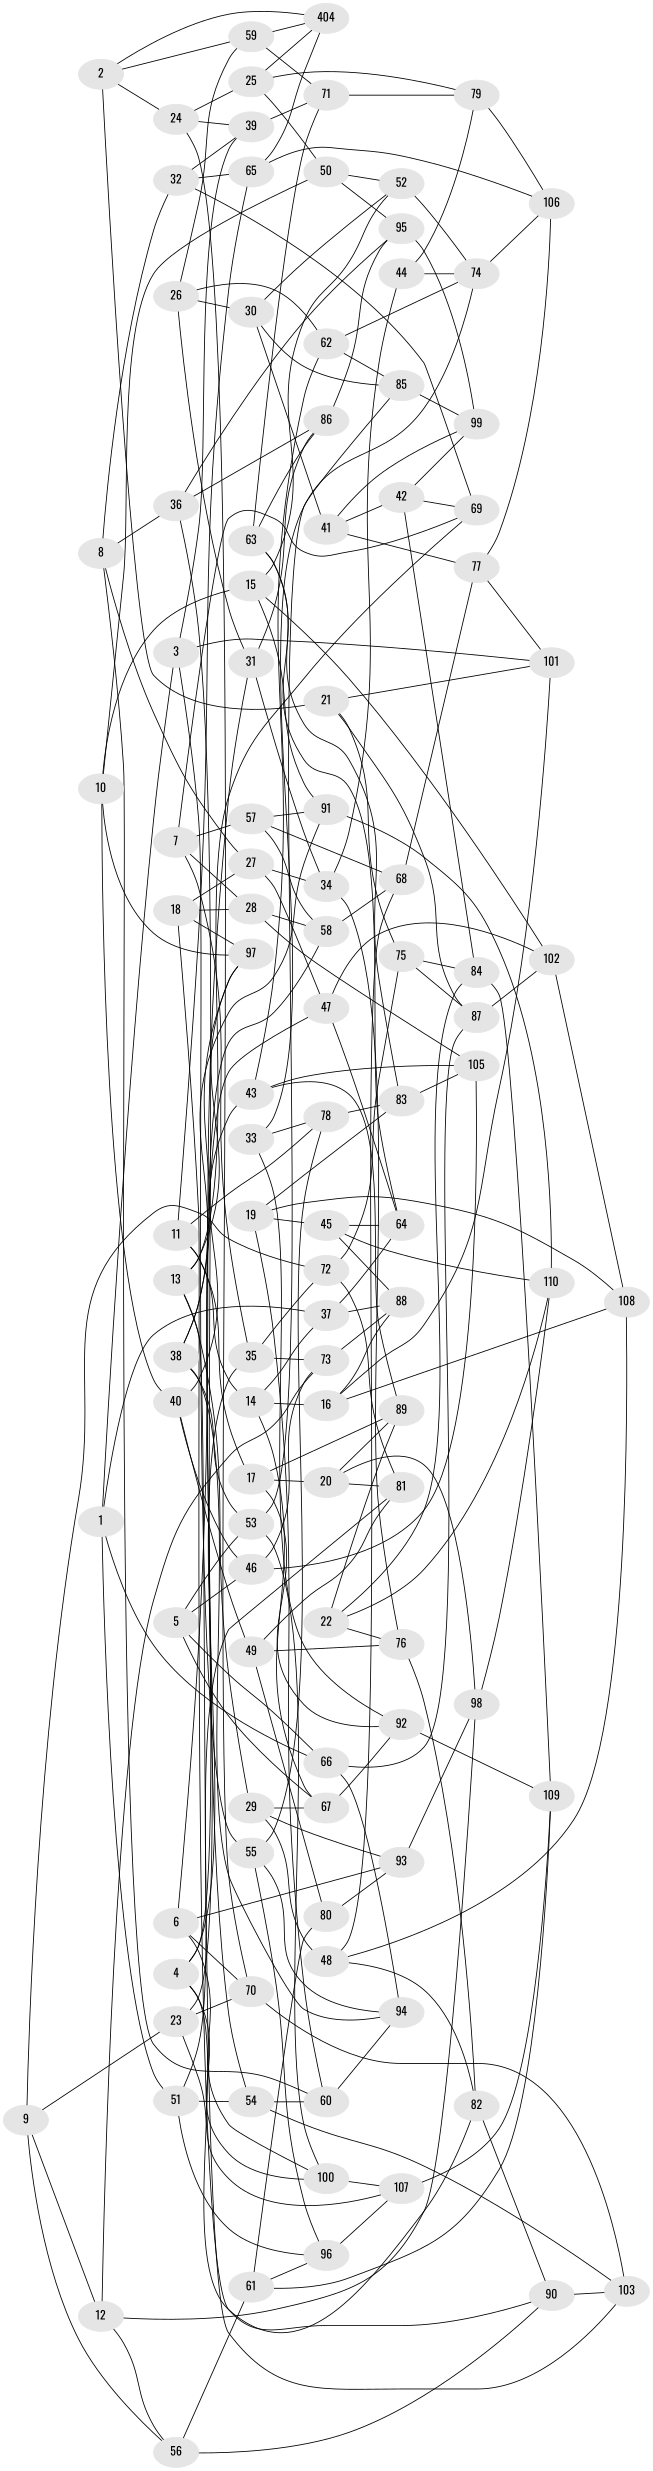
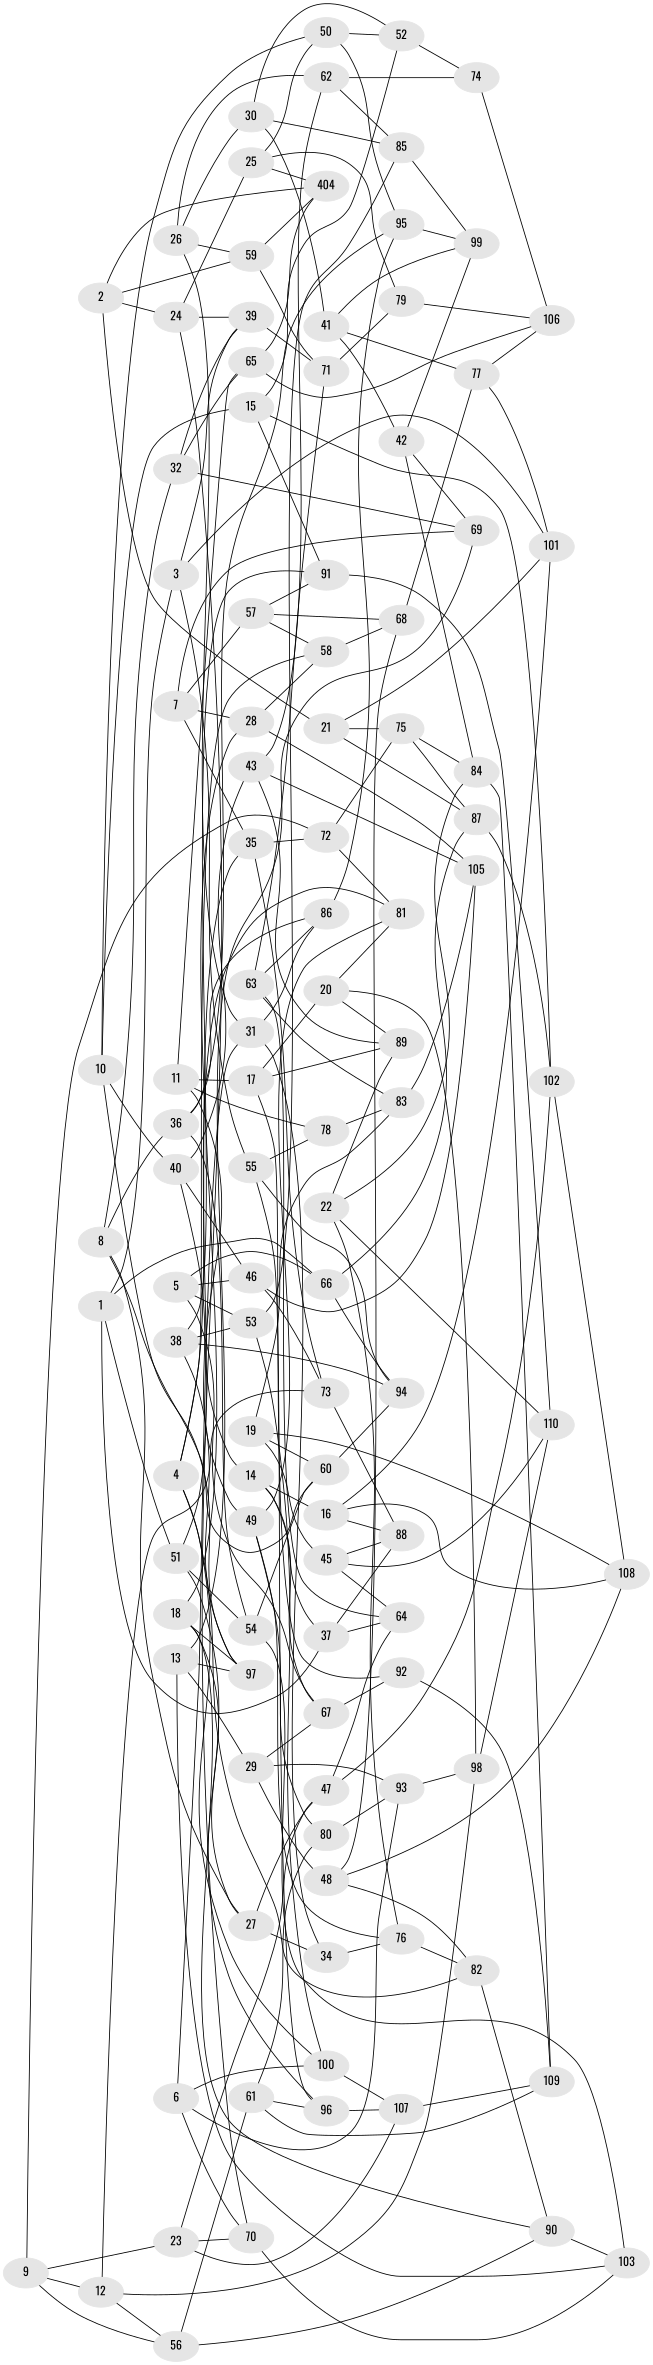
node "44": removed
node "33": removed
